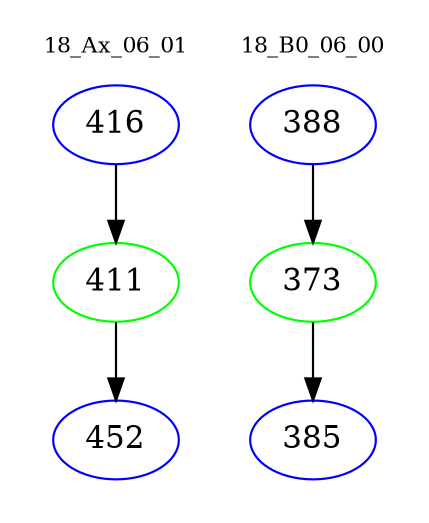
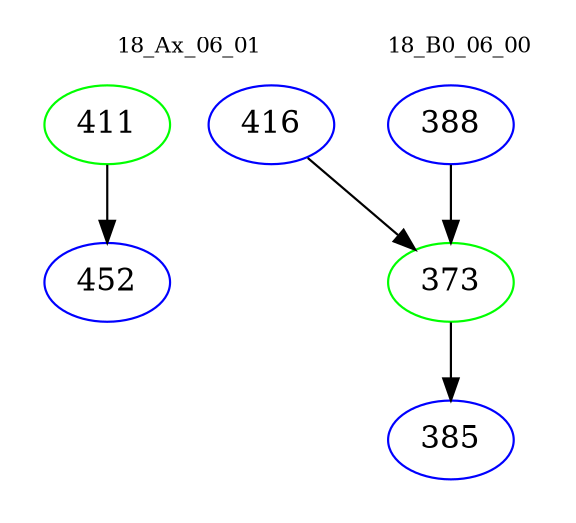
edge "416" -> "411": now "416" -> "373"
